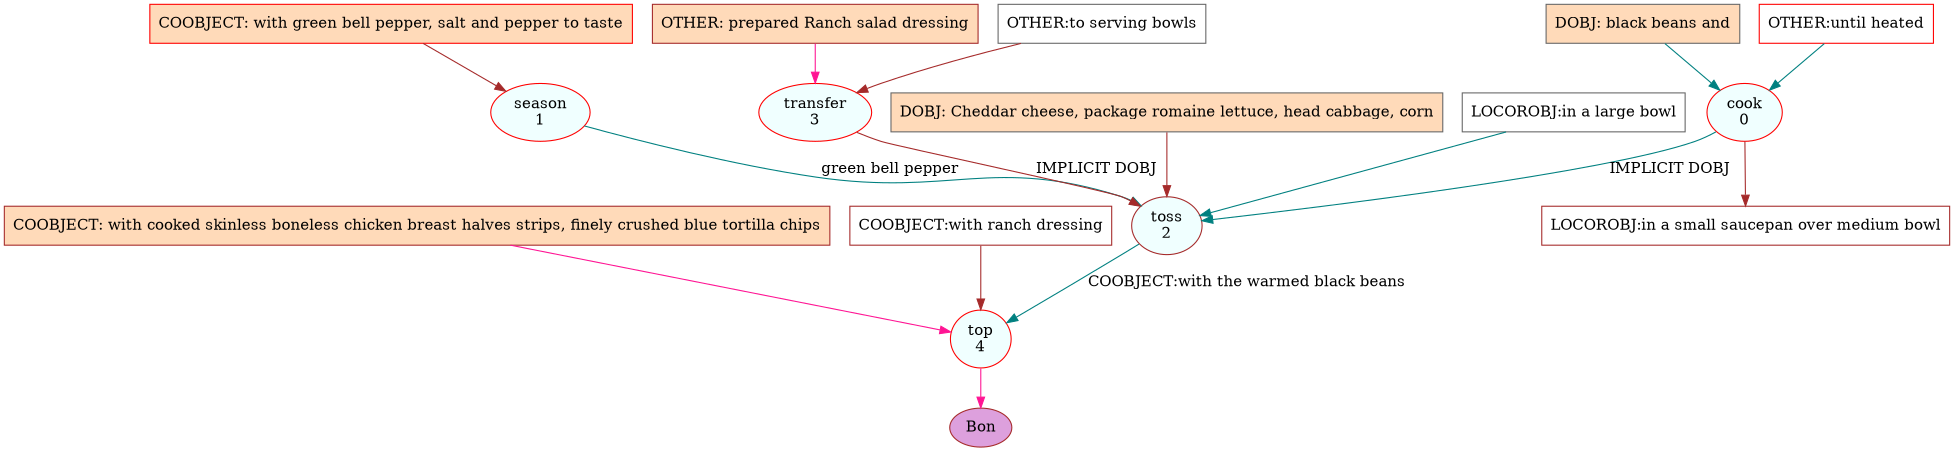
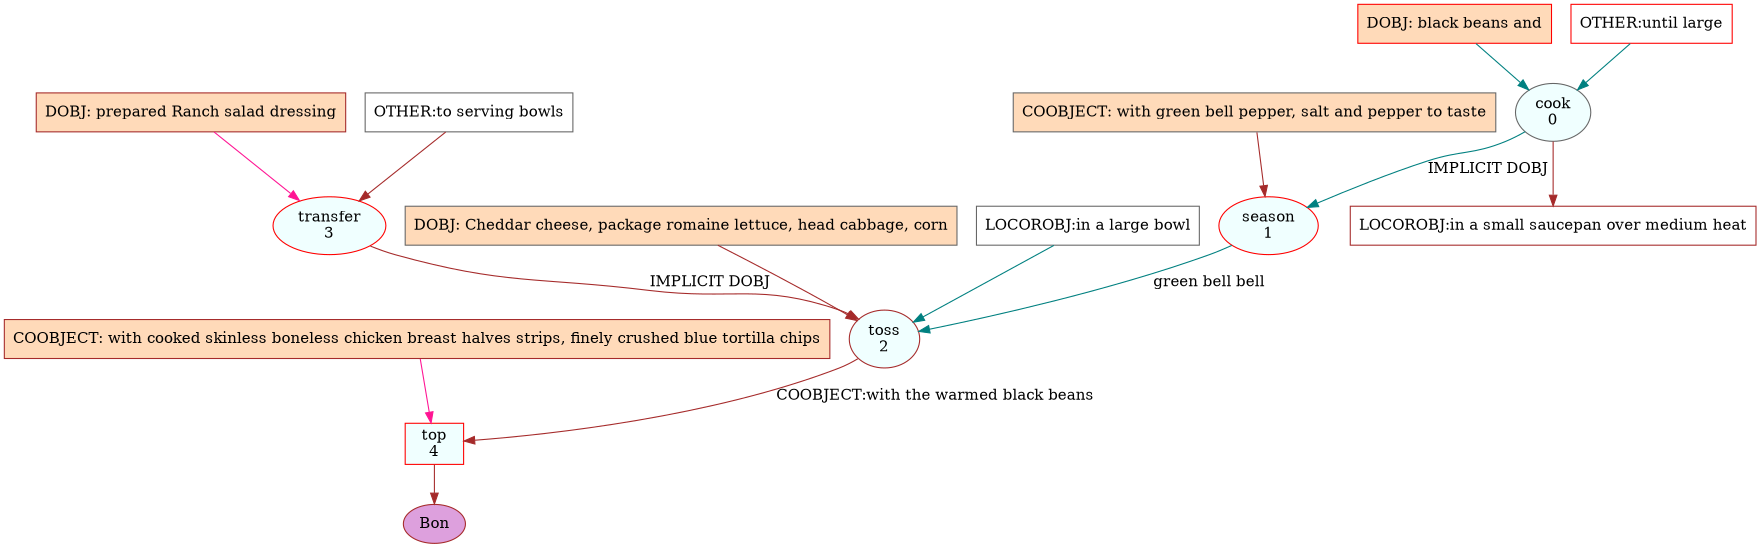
node "COOBJECT: with green bell pepper, salt and pepper to taste": color red -> gray40
node "OTHER: prepared Ranch salad dressing": label "OTHER: prepared Ranch salad dressing" -> "DOBJ: prepared Ranch salad dressing"
node "DOBJ: black beans and": color gray40 -> red
node "OTHER:until heated": label "OTHER:until heated" -> "OTHER:until large"
node "cook 0": color red -> gray40
edge "season 1" -> "toss 2": label " green bell pepper " -> " green bell bell "
edge "cook 0" -> "toss 2": now "cook 0" -> "season 1"
node "COOBJECT:with ranch dressing": removed
node "LOCOROBJ:in a small saucepan over medium bowl": label "LOCOROBJ:in a small saucepan over medium bowl" -> "LOCOROBJ:in a small saucepan over medium heat"
edge "toss 2" -> "top 4": color teal -> brown
node "top 4": shape ellipse -> box
edge "top 4" -> "Bon": color deeppink -> brown
